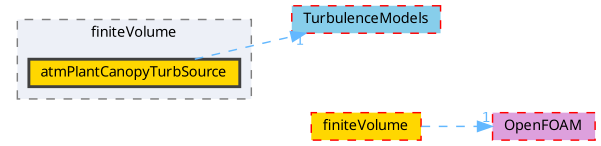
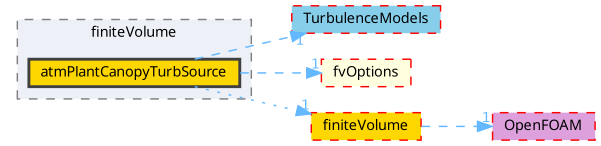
node "fvOptions": added
edge "atmPlantCanopyTurbSource" -> "finiteVolume": added
